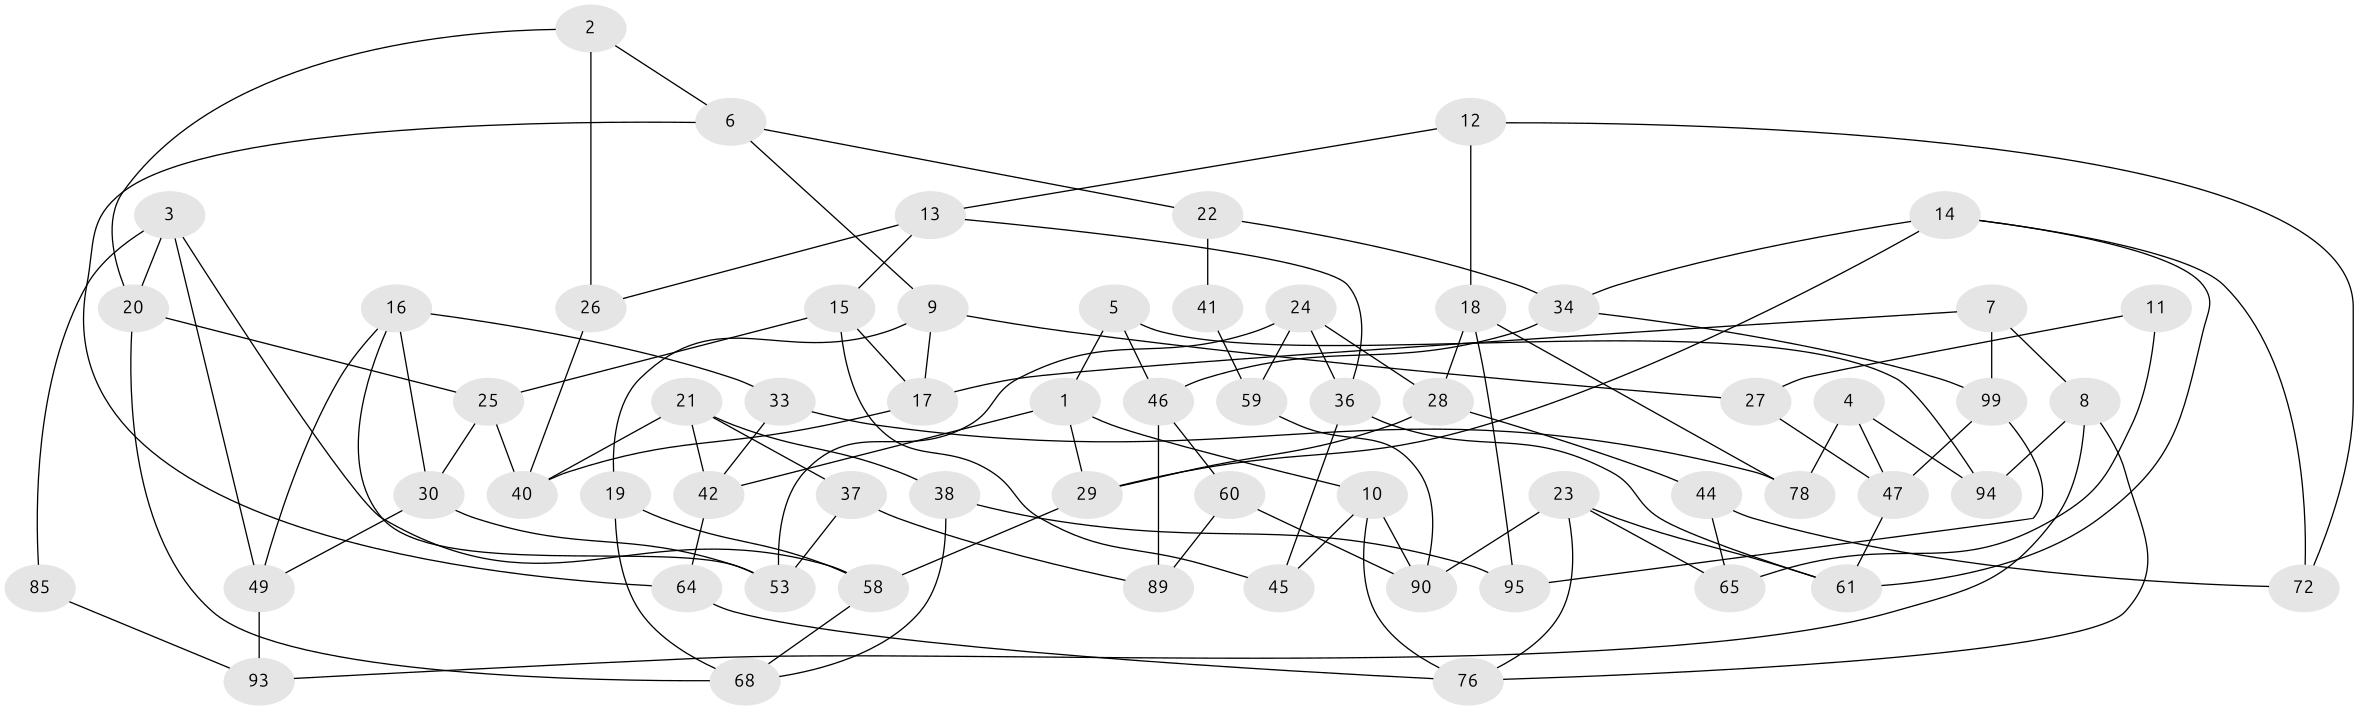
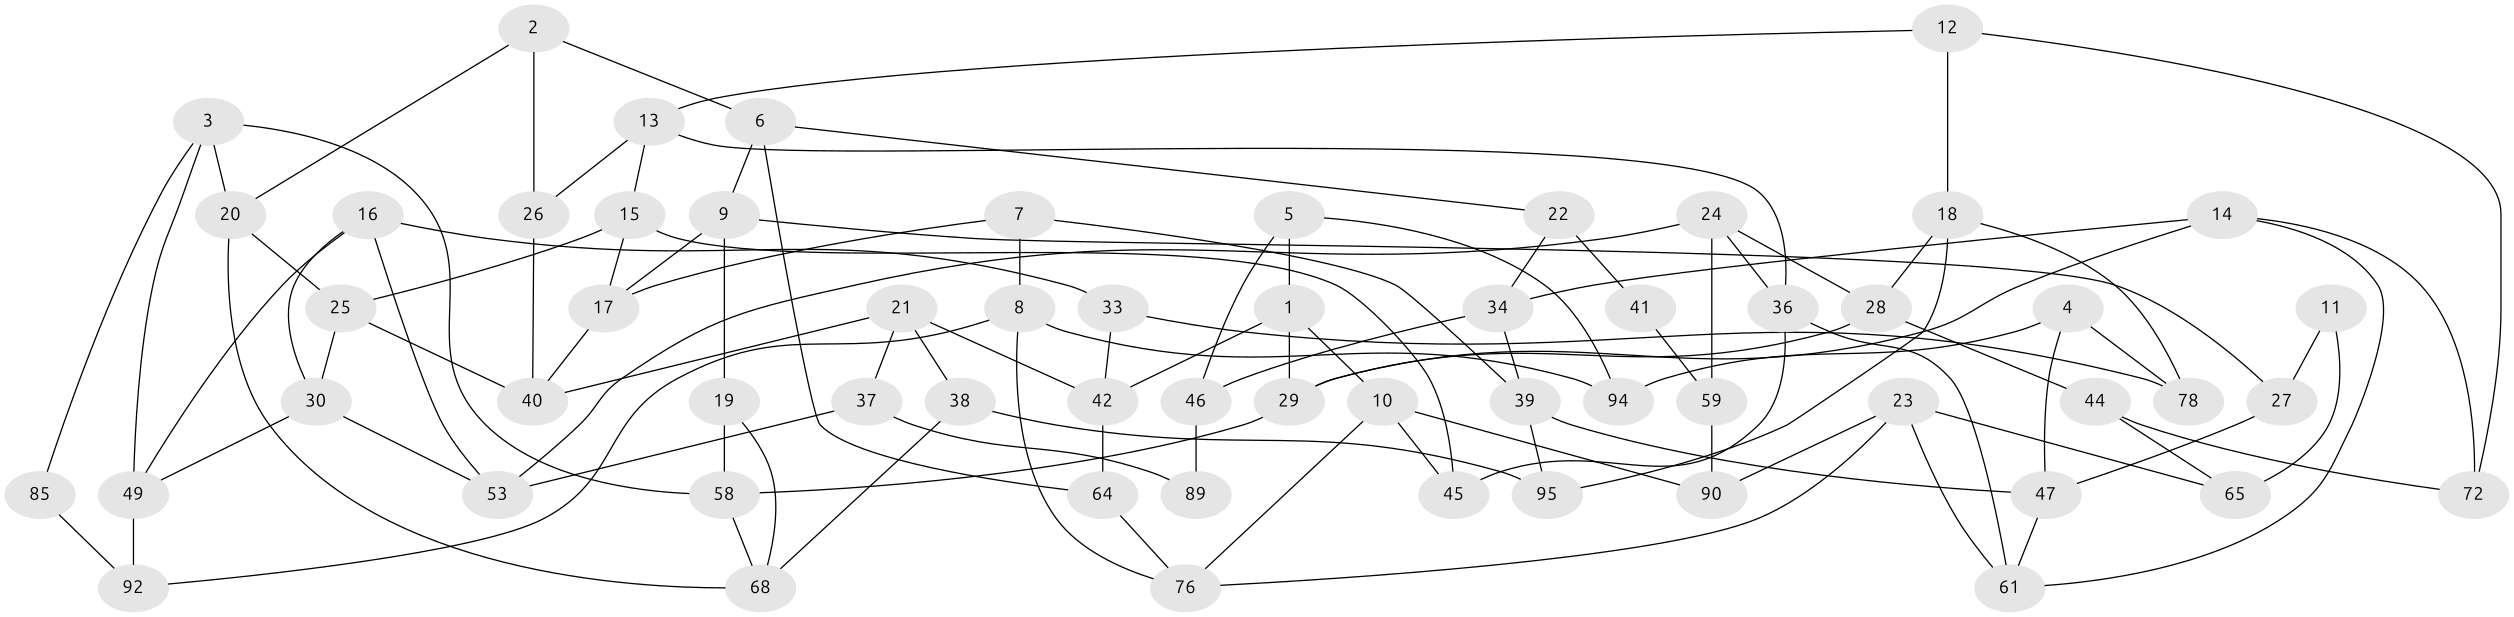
node "99": label "99" -> "39"
node "60": removed
node "93": label "93" -> "92"
